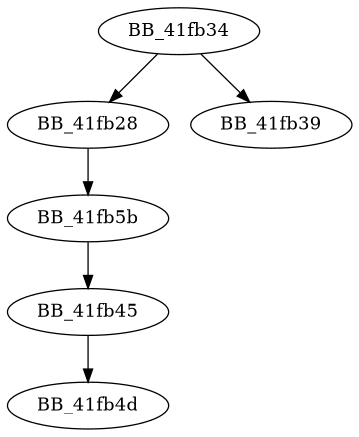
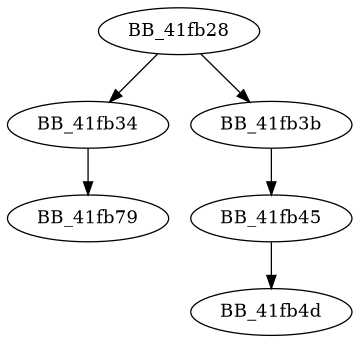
edge "BB_41fb34" -> "BB_41fb28": reversed
node "BB_41fb39": label "BB_41fb39" -> "BB_41fb79"
node "BB_41fb5b": label "BB_41fb5b" -> "BB_41fb3b"
